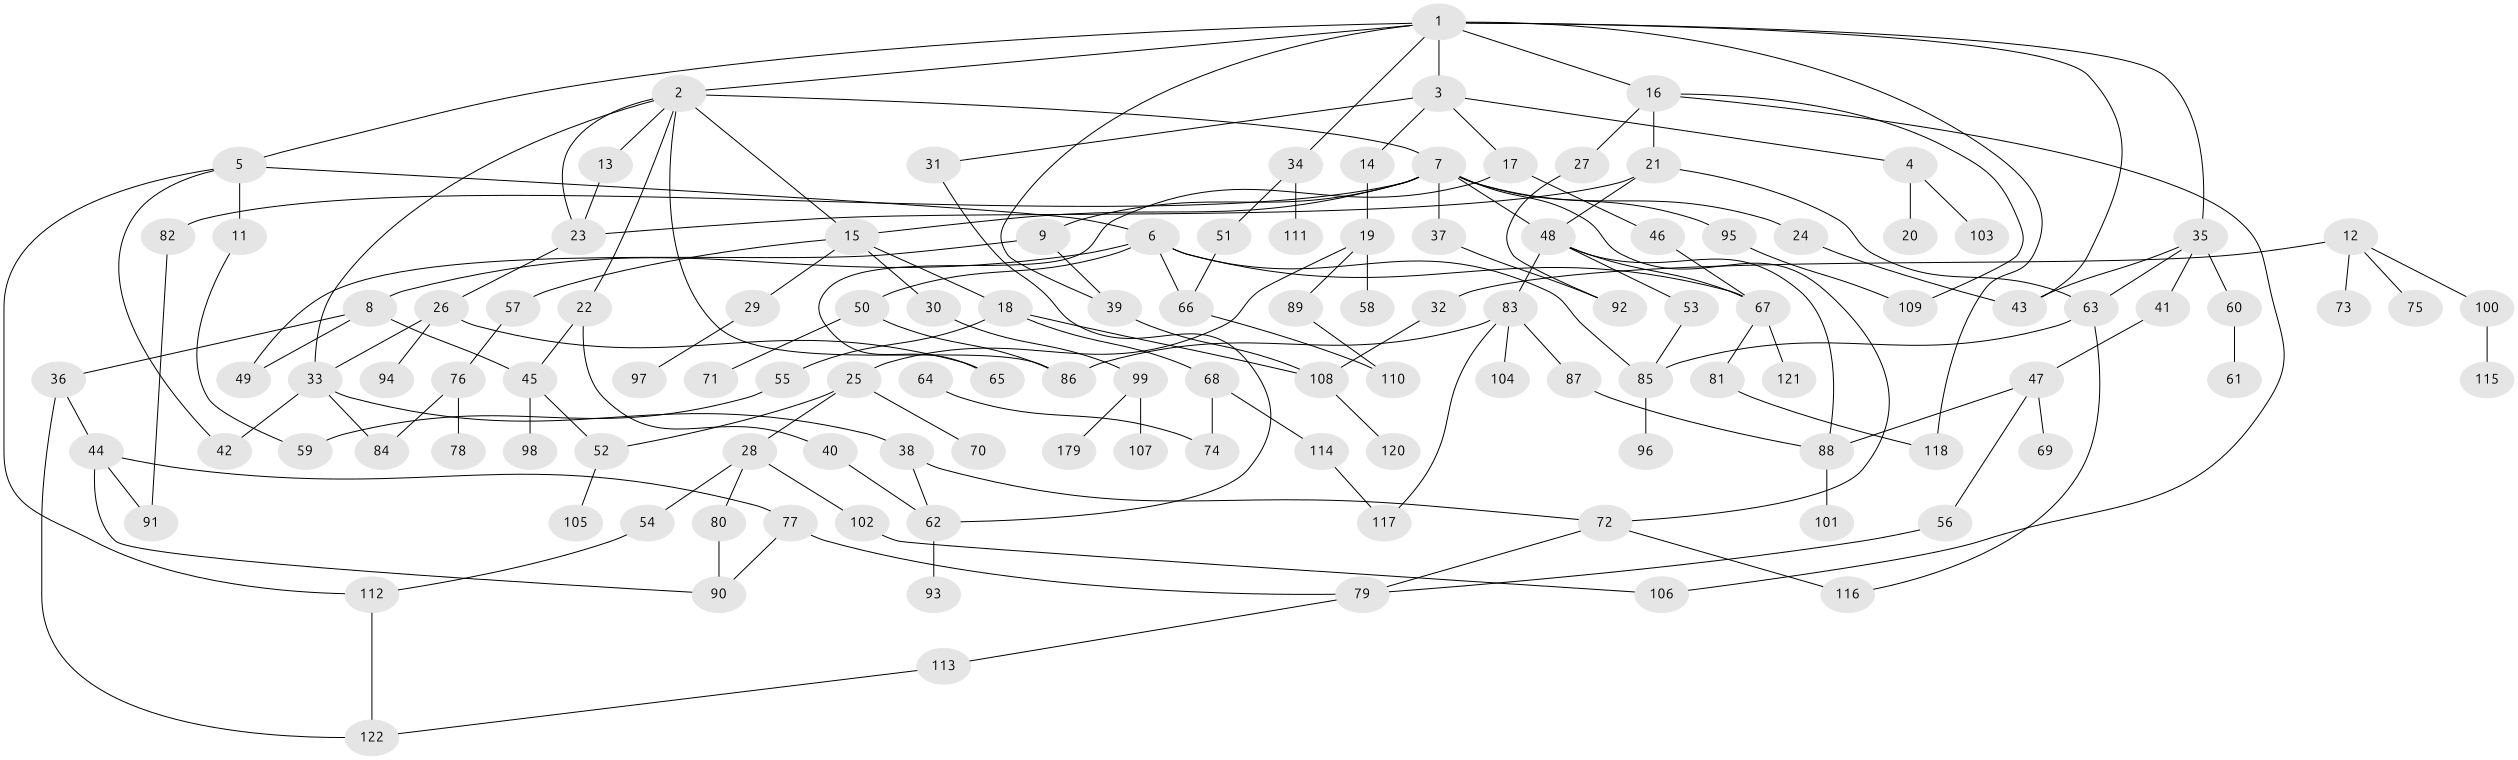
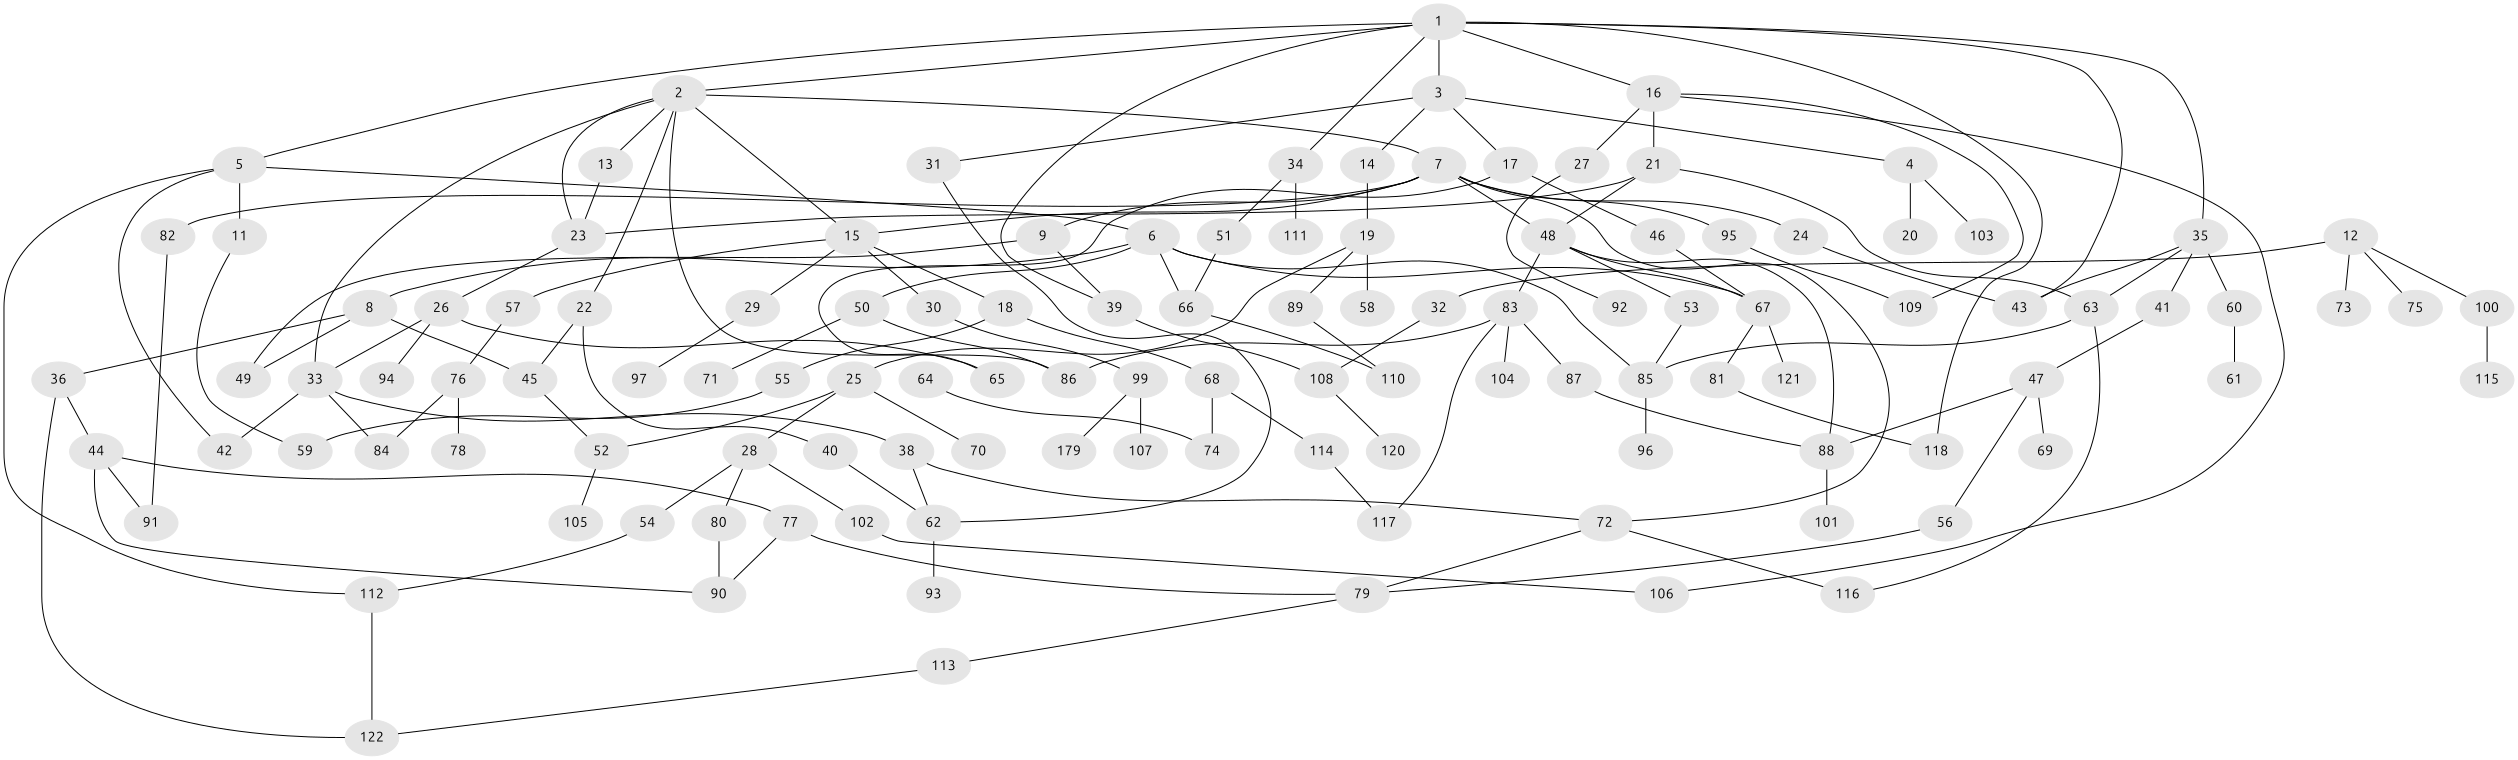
node "37": removed
edge "18" -- "108": removed
node "98": removed
